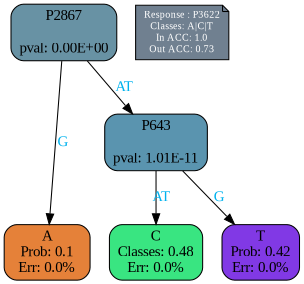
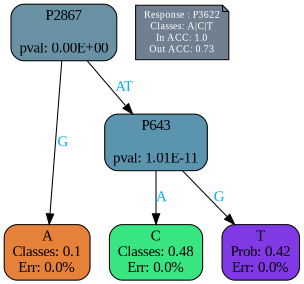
edge "P643 pval: 1.01E-11" -> "C Classes: 0.48 Err: 0.0%": label "AT" -> "A"
node "A Prob: 0.1 Err: 0.0%": label "A Prob: 0.1 Err: 0.0%" -> "A Classes: 0.1 Err: 0.0%"
